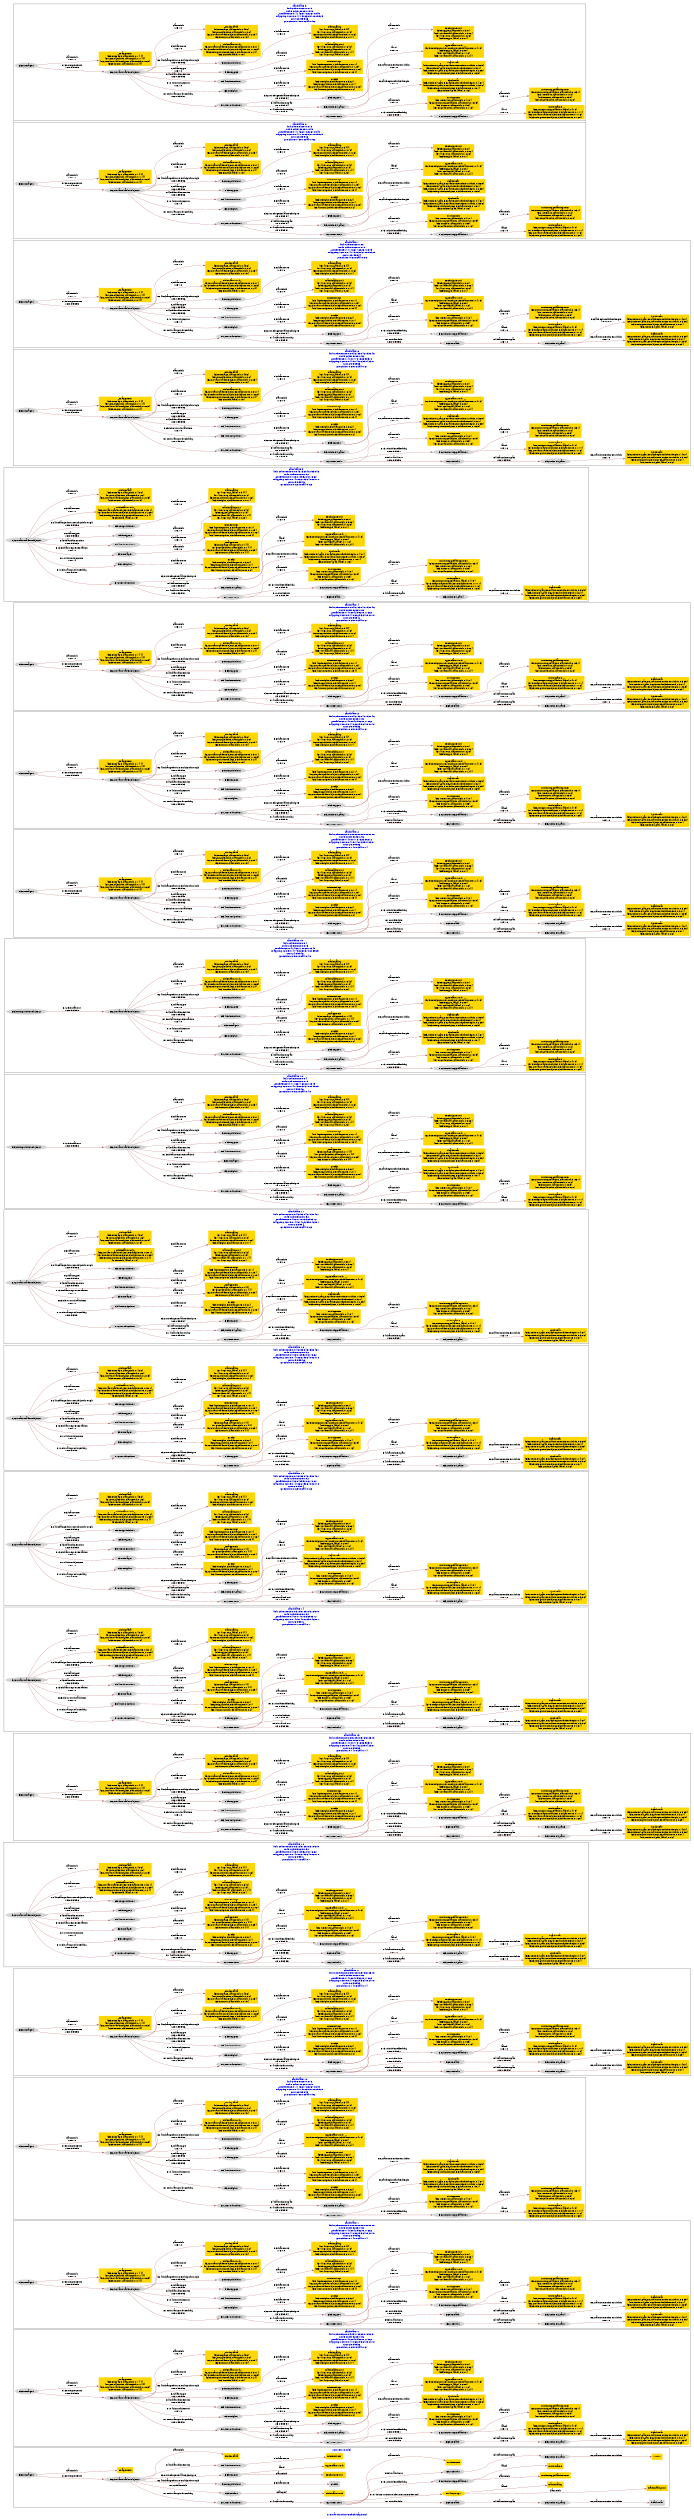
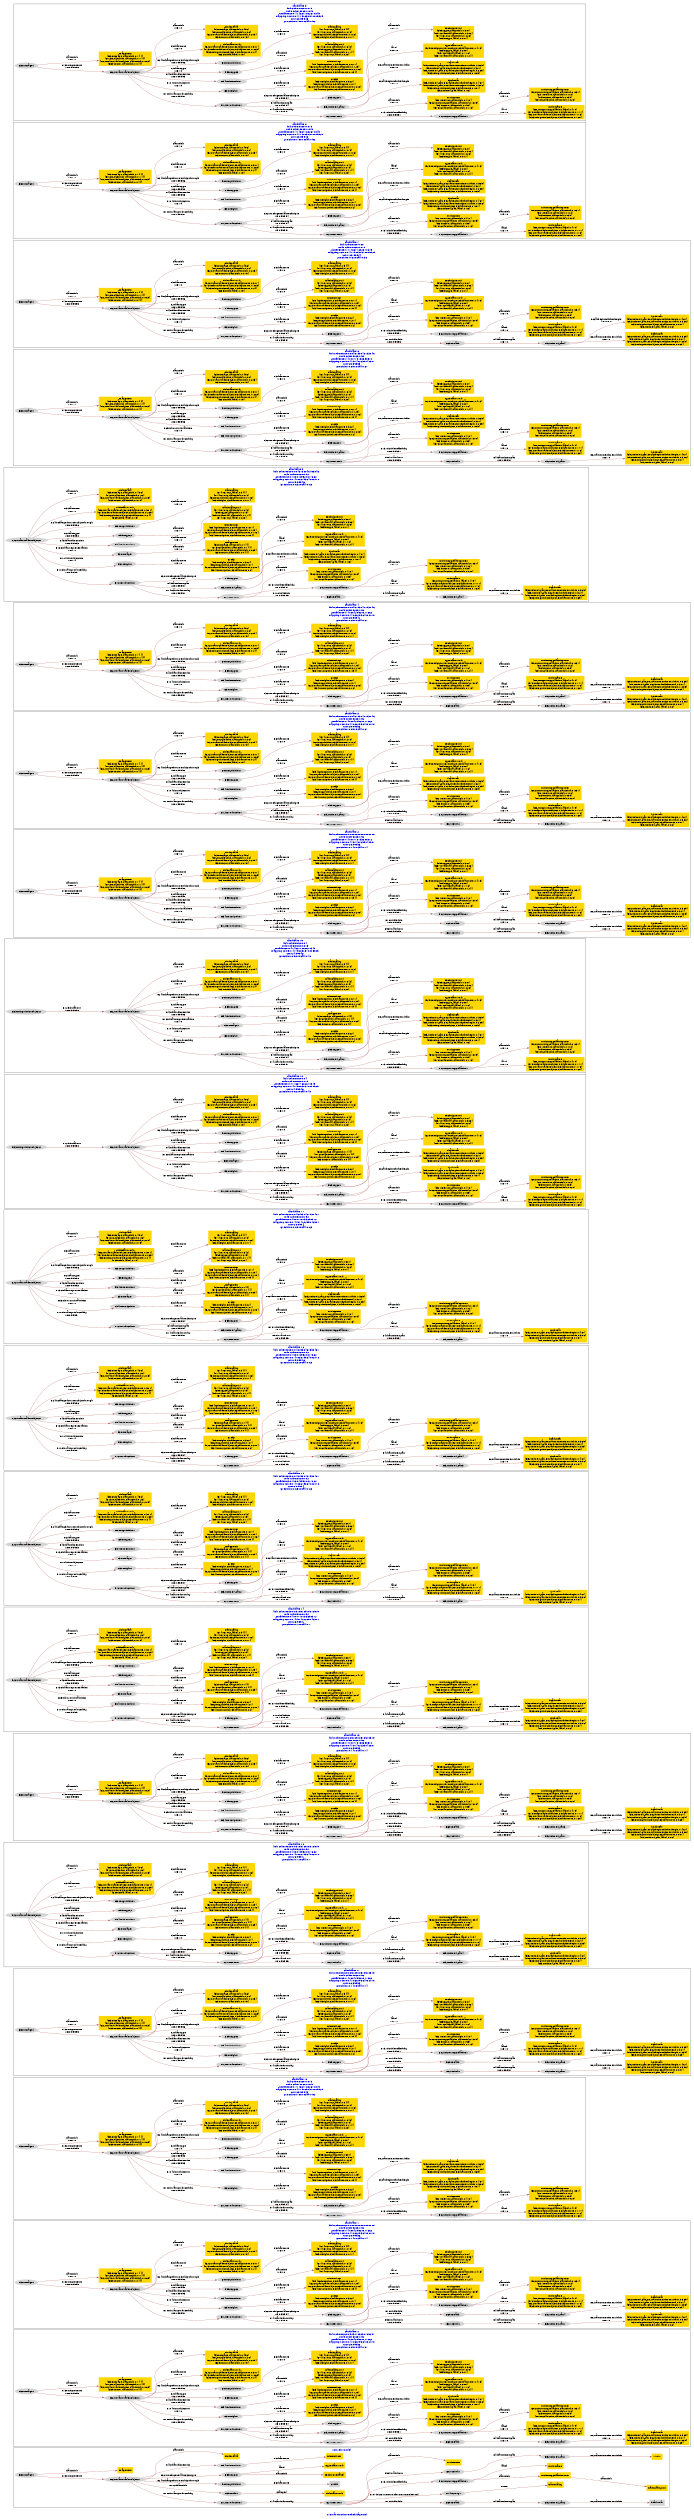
node "Technique_uri": label "Technique_uri" -> "Technique_label"
edge "E74_Group1" -> "Nationality": label "label" -> "some"
node "E74_Group1": fillcolor gold -> lightgray
edge "E74_Group1" -> "Nationality_uri": now "Artist_Appellation_URI" -> "Nationality_uri"
